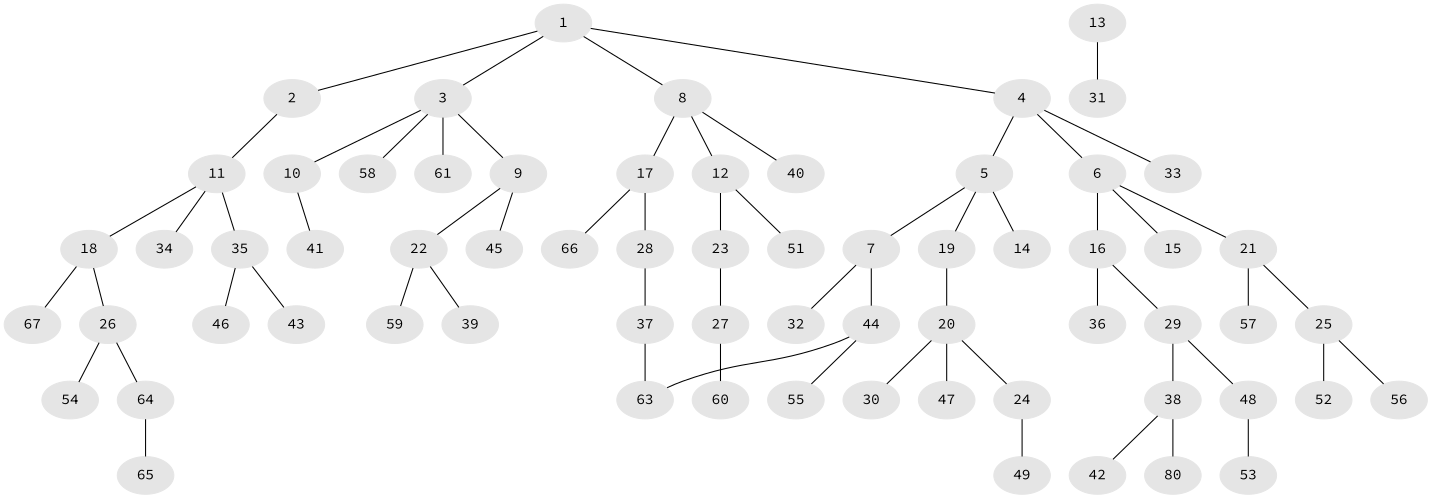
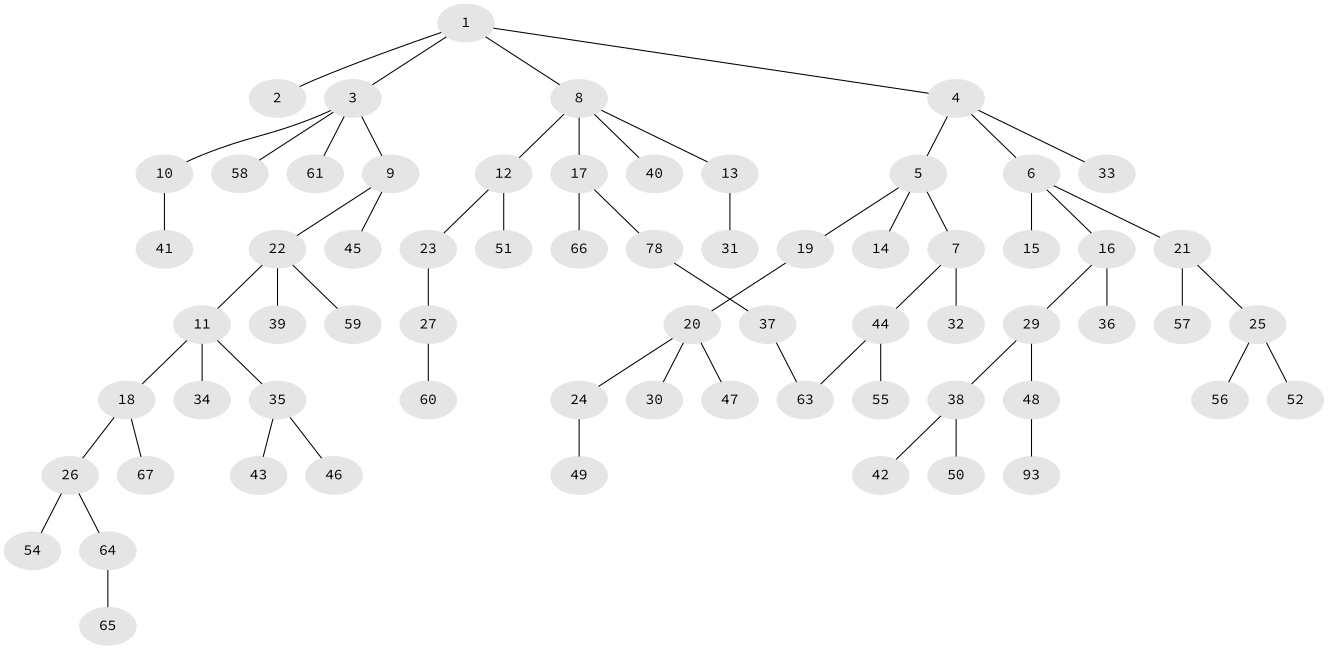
edge "2" -- "11": now "22" -- "11"
edge "8" -- "13": added
node "28": label "28" -> "78"
node "80": label "80" -> "50"
node "53": label "53" -> "93"
